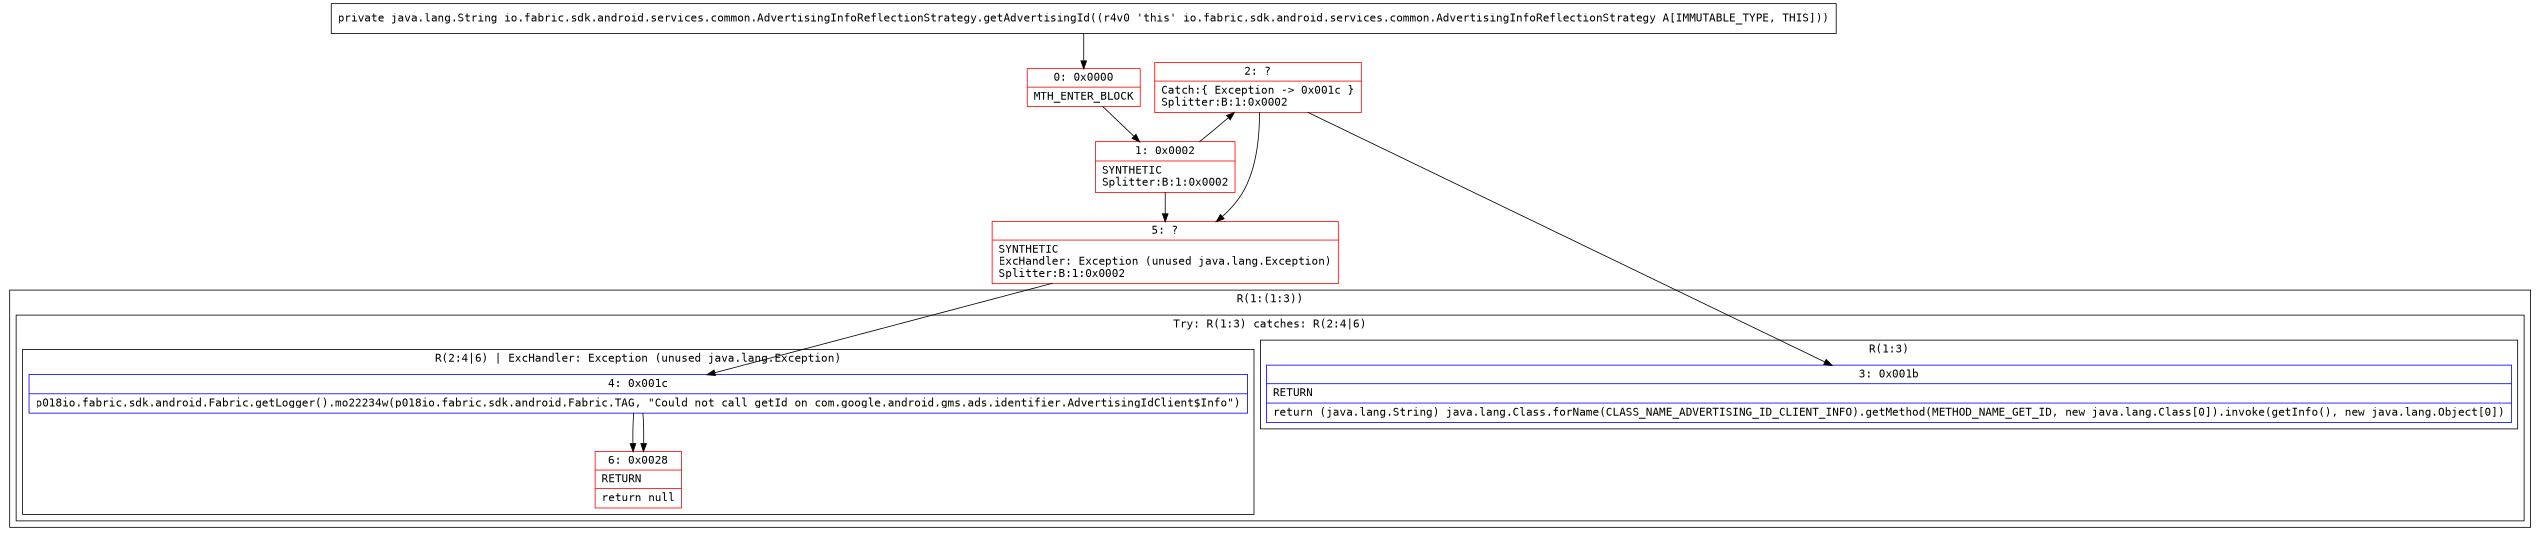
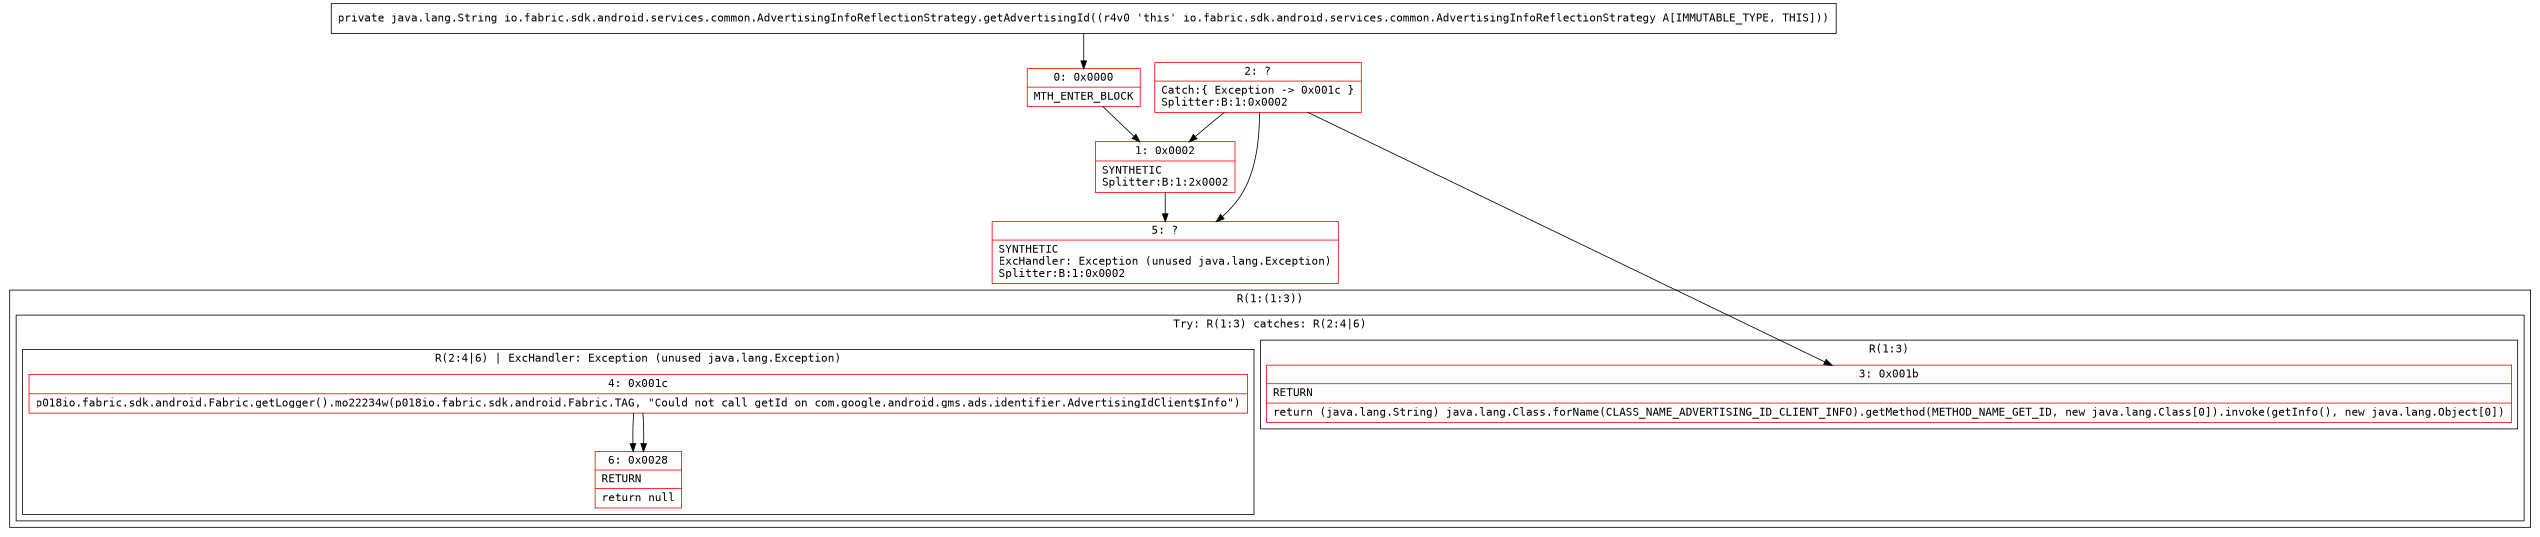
edge "1: 0x0002" -> "2: ?": reversed
node "1: 0x0002": text "Splitter:B:1:0x0002" -> "Splitter:B:1:2x0002"
edge "5: ?" -> "4: 0x001c": removed
node "4: 0x001c": color blue -> red
node "3: 0x001b": color blue -> red
